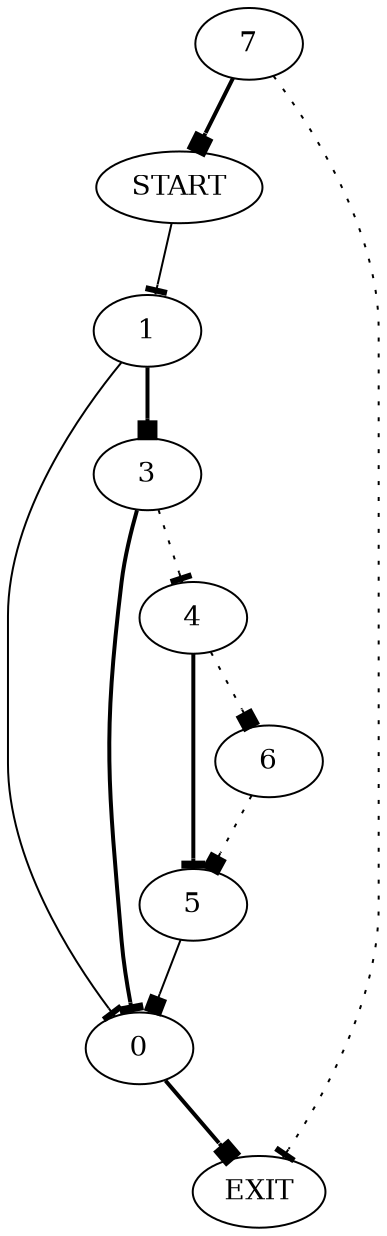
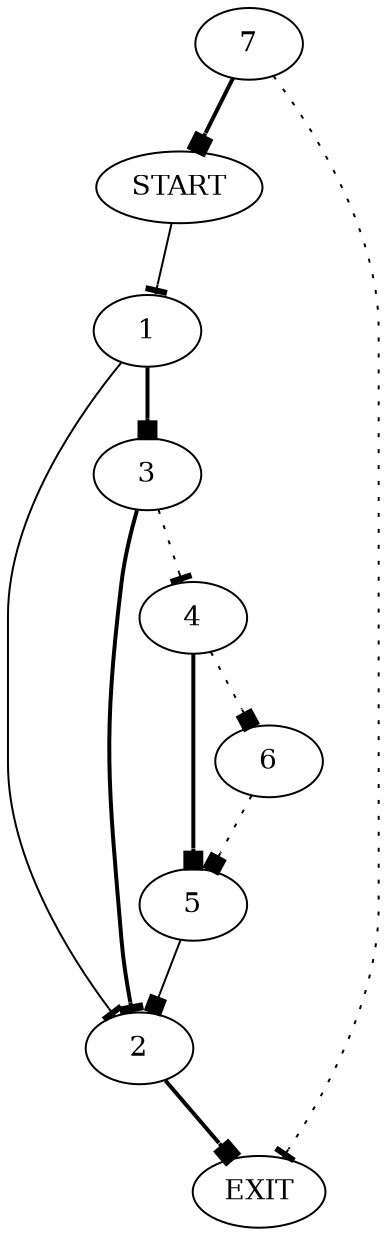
edge "4" -> "5": arrowhead tee -> box
node "0": label "0" -> "2"
